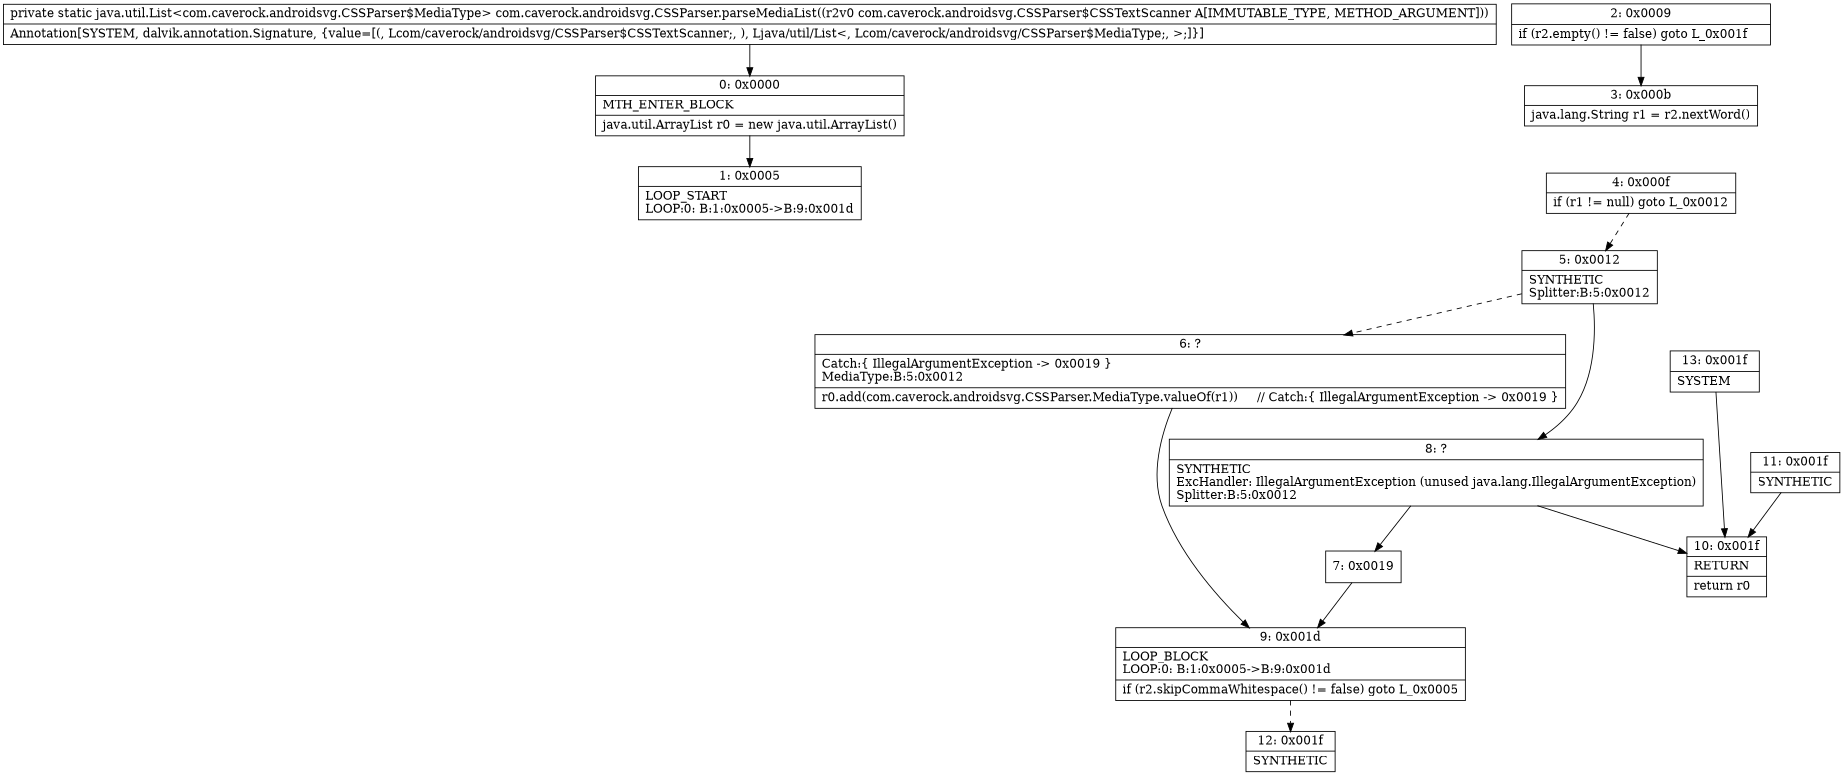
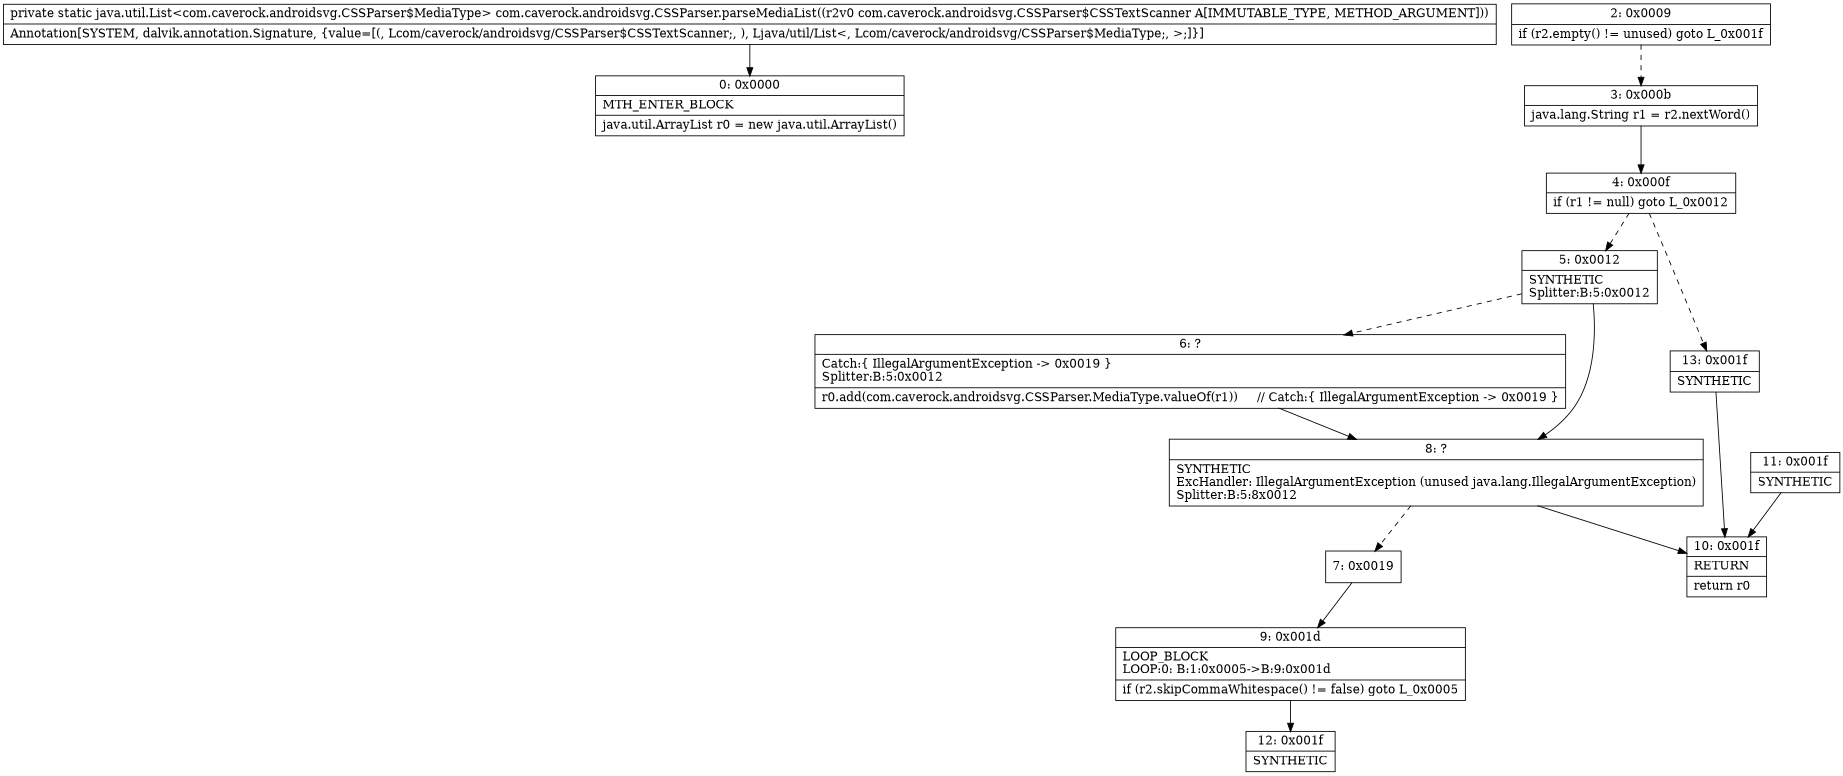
node "2: 0x0009": text "if (r2.empty() != false) goto L_0x001f" -> "if (r2.empty() != unused) goto L_0x001f"
edge "2: 0x0009" -> "3: 0x000b": style solid -> dashed
edge "3: 0x000b" -> "4: 0x000f": added
node "1: 0x0005": removed
edge "4: 0x000f" -> "13: 0x001f": added
node "6: ?": text "MediaType:B:5:0x0012" -> "Splitter:B:5:0x0012"
node "13: 0x001f": text "SYSTEM" -> "SYNTHETIC"
node "8: ?": text "Splitter:B:5:0x0012" -> "Splitter:B:5:8x0012"
edge "6: ?" -> "9: 0x001d": now "6: ?" -> "8: ?"
edge "8: ?" -> "7: 0x0019": style solid -> dashed
edge "9: 0x001d" -> "12: 0x001f": style dashed -> solid
